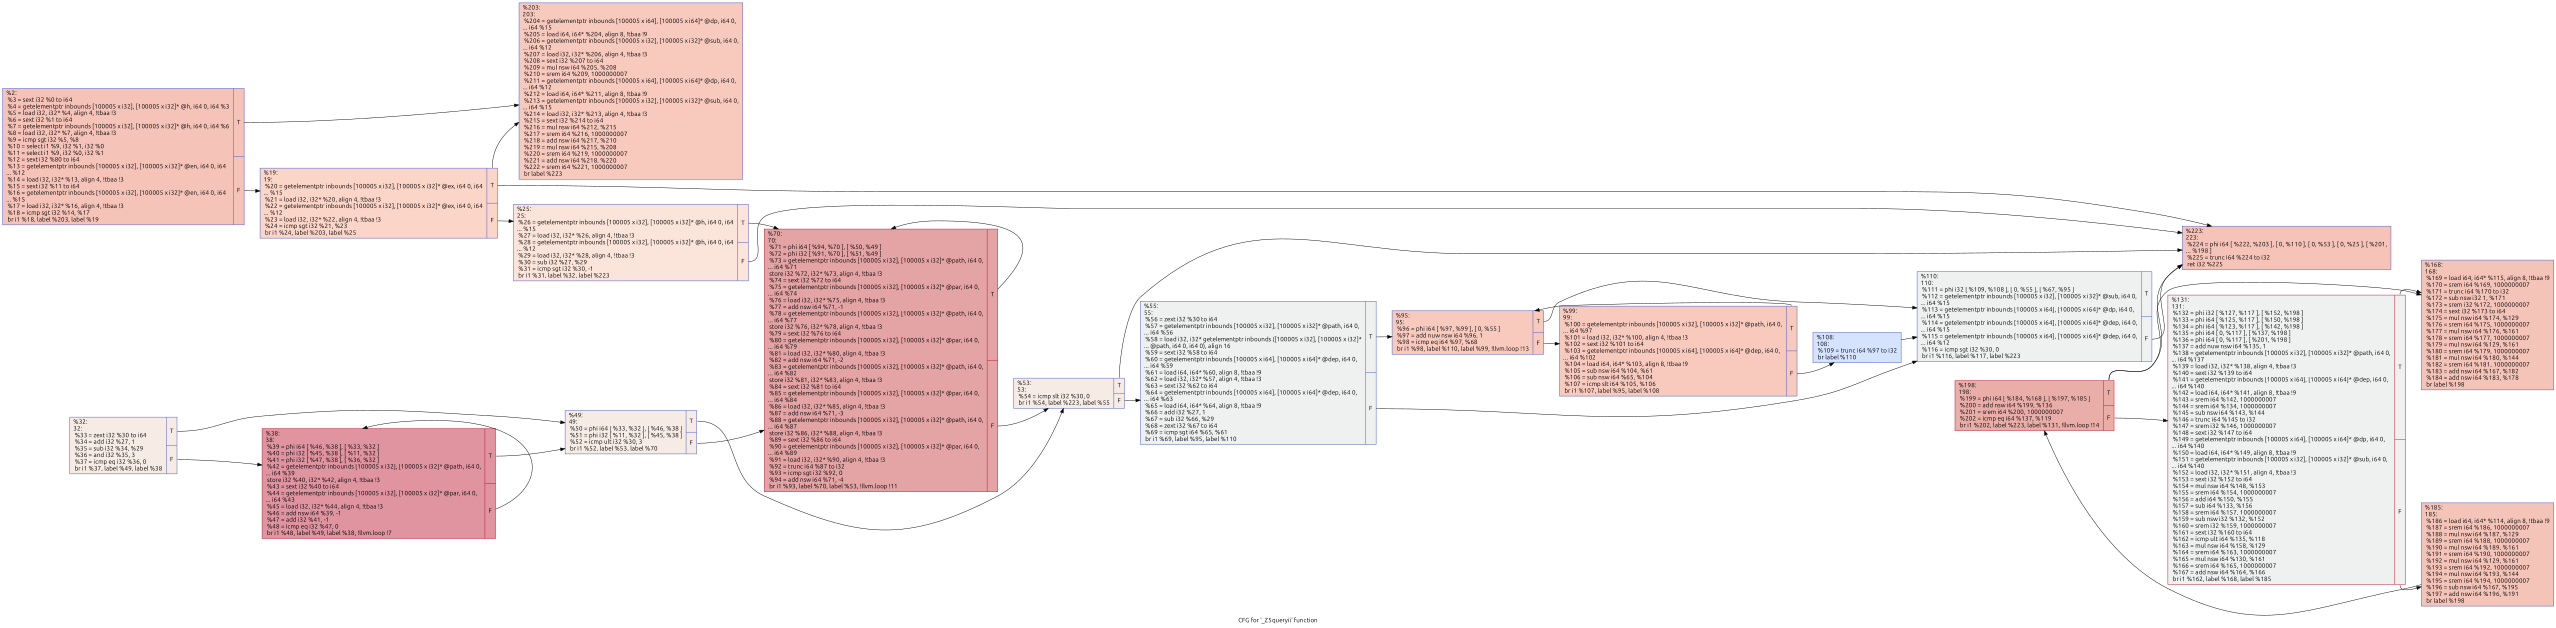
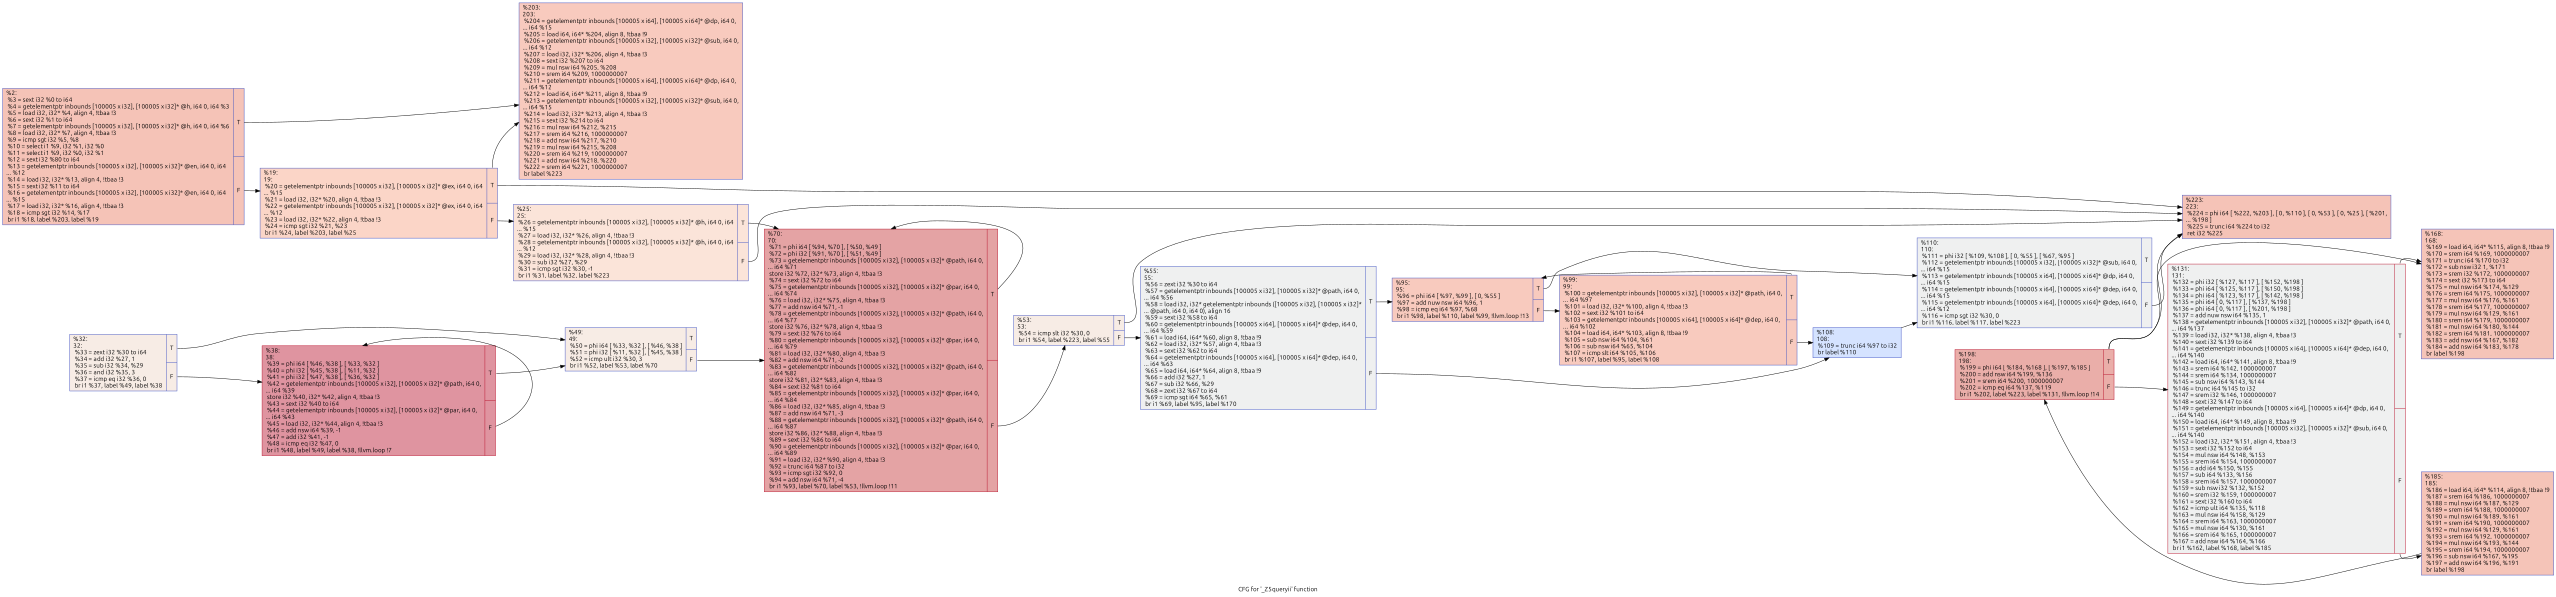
edge "%55:" -> "%110:": now "%55:" -> "%108:"
node "%55:": text "br i1 %69, label %95, label %110" -> "br i1 %69, label %95, label %170"
edge "%49:" -> "%53:": removed
